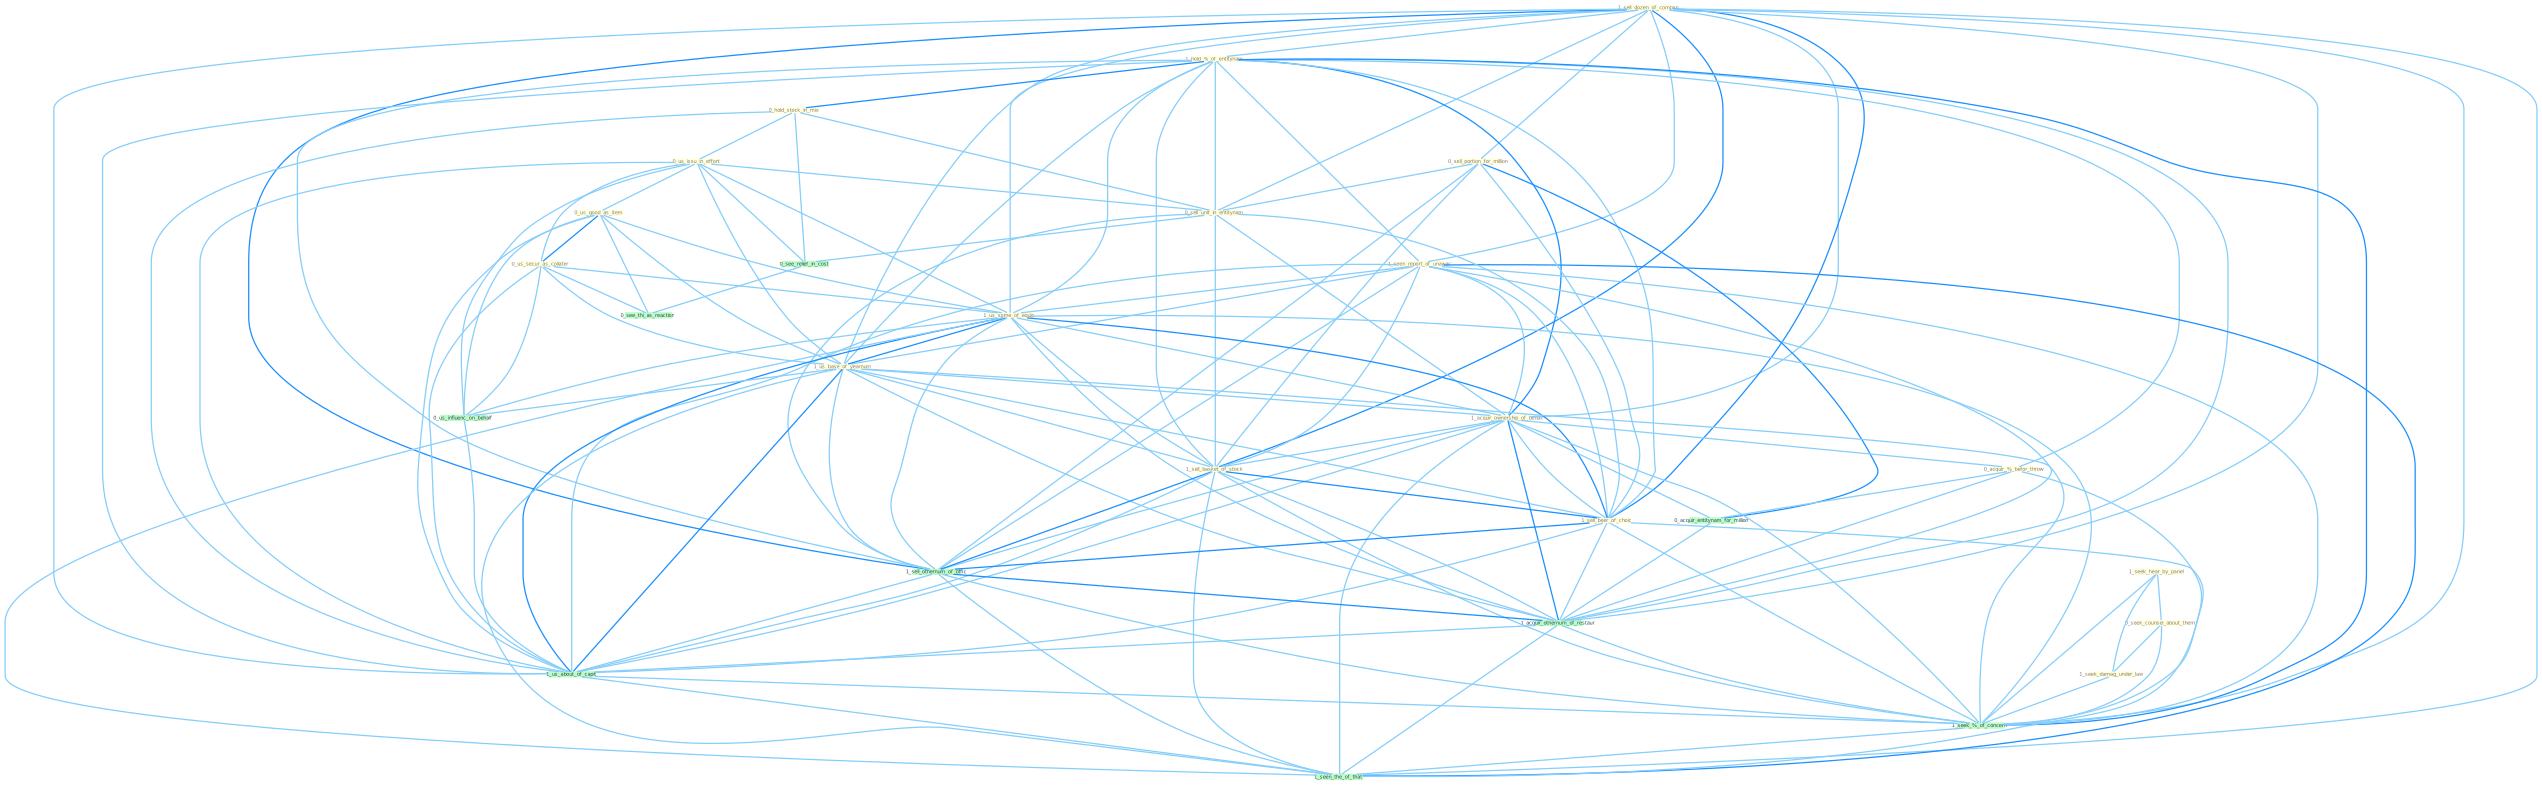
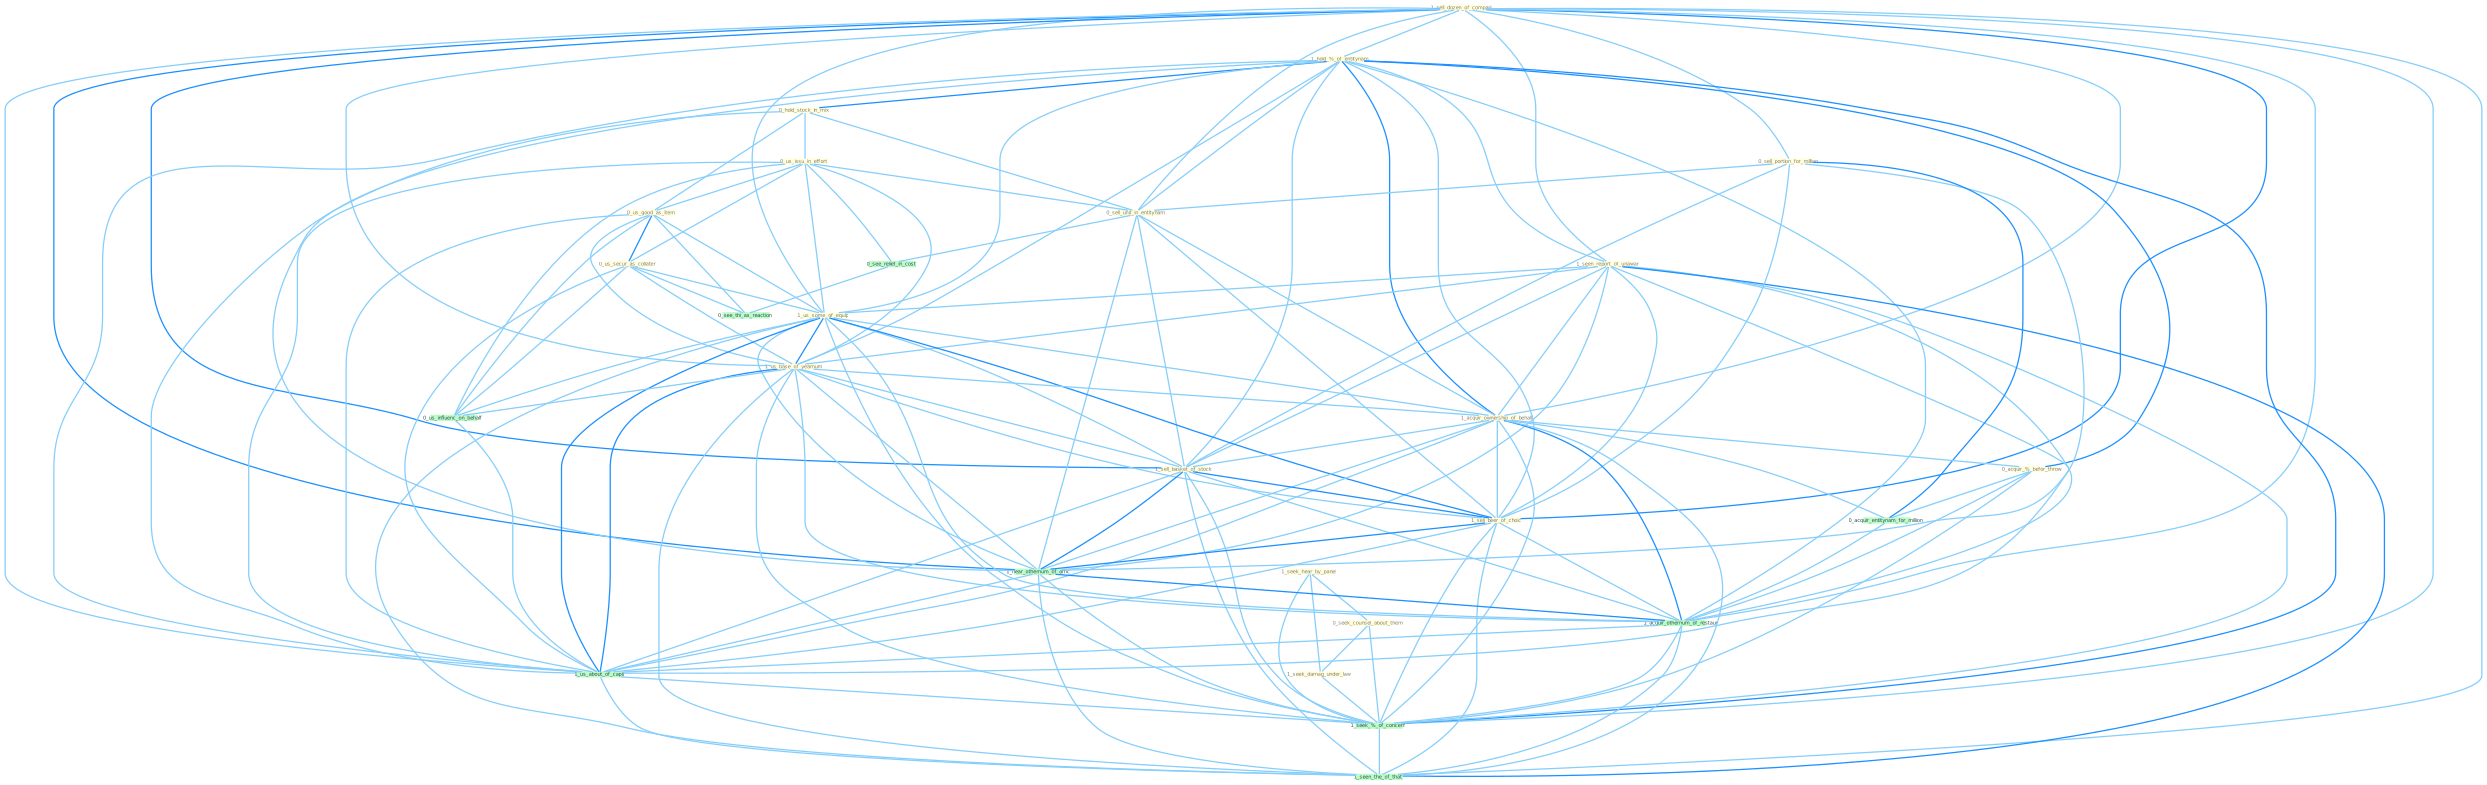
edge "1_hold_%_of_entitynam" -- "0_acquir_%_befor_throw": color #87cefa -> #1e90ff
edge "0_hold_stock_in_mix" -- "0_see_relief_in_cost": now "0_hold_stock_in_mix" -- "0_us_good_as_item"
node "1_sell_othernum_of_offic": label "1_sell_othernum_of_offic" -> "1_hear_othernum_of_offic"
